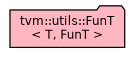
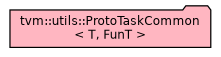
node "tvm::utils::FunT < T, FunT >": label "tvm::utils::FunT < T, FunT >" -> "tvm::utils::ProtoTaskCommon < T, FunT >"
